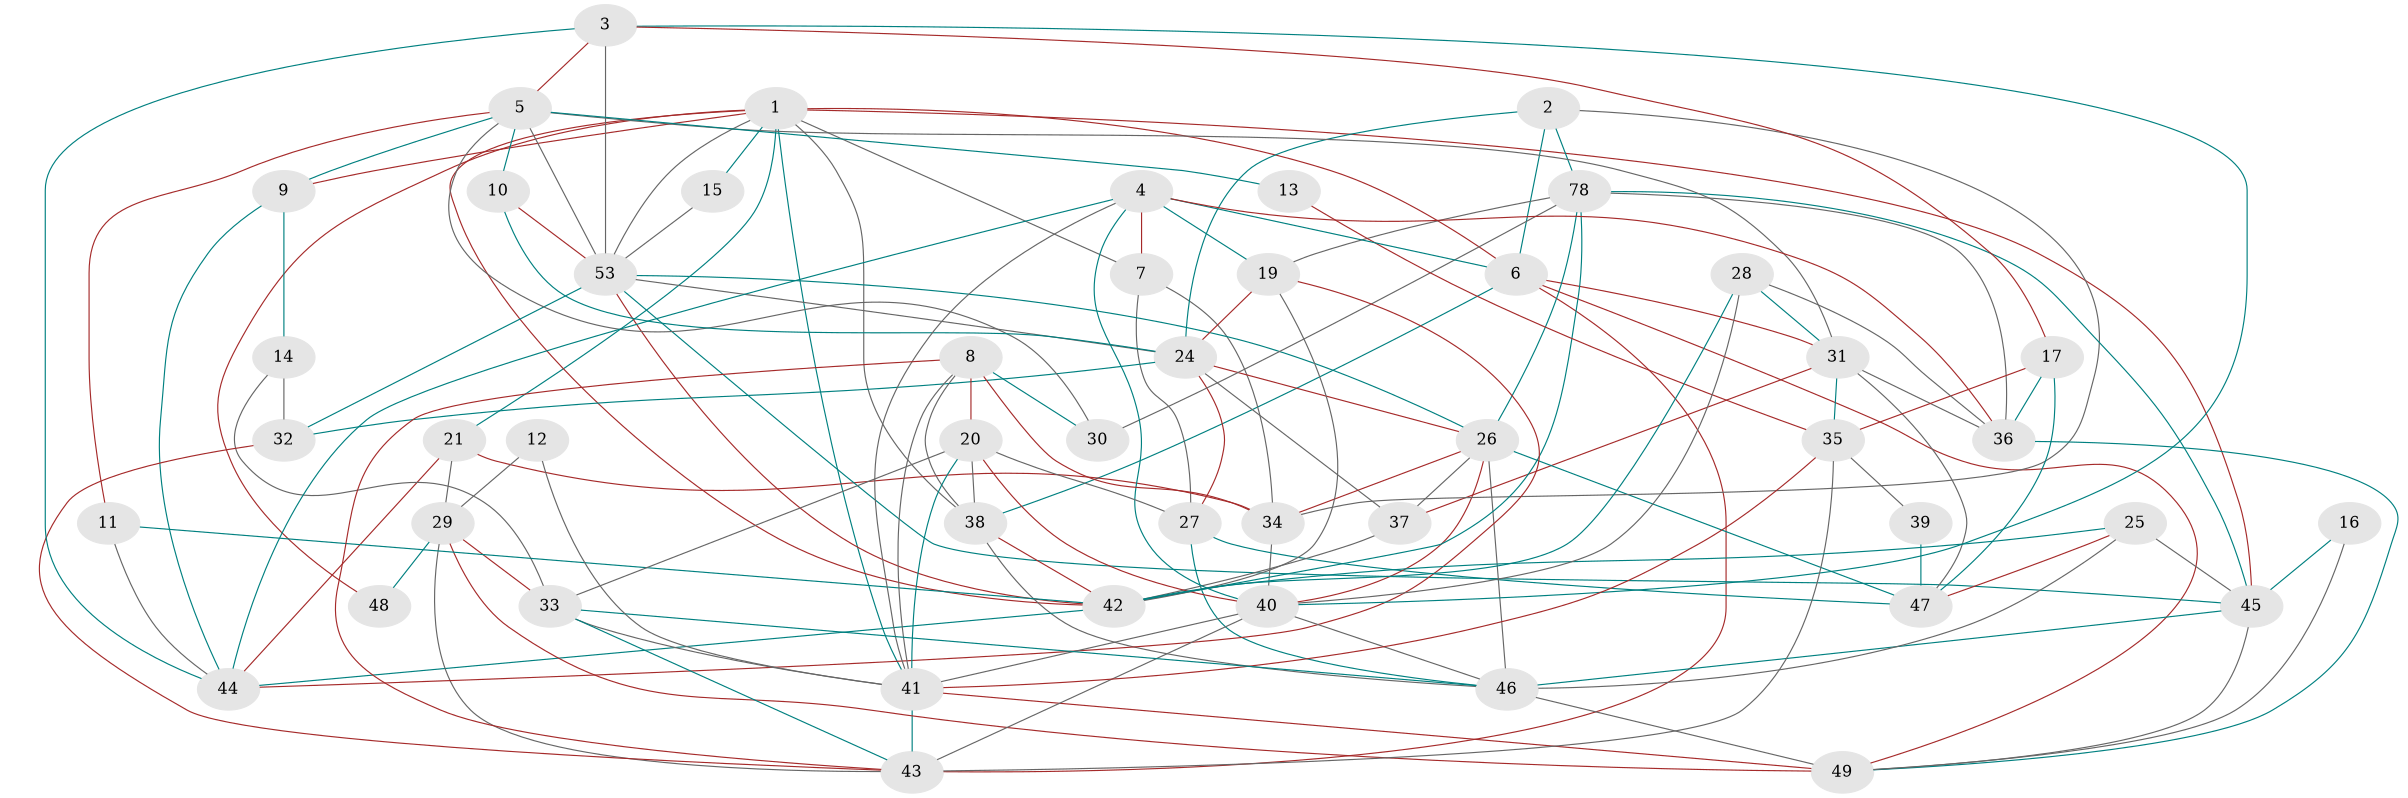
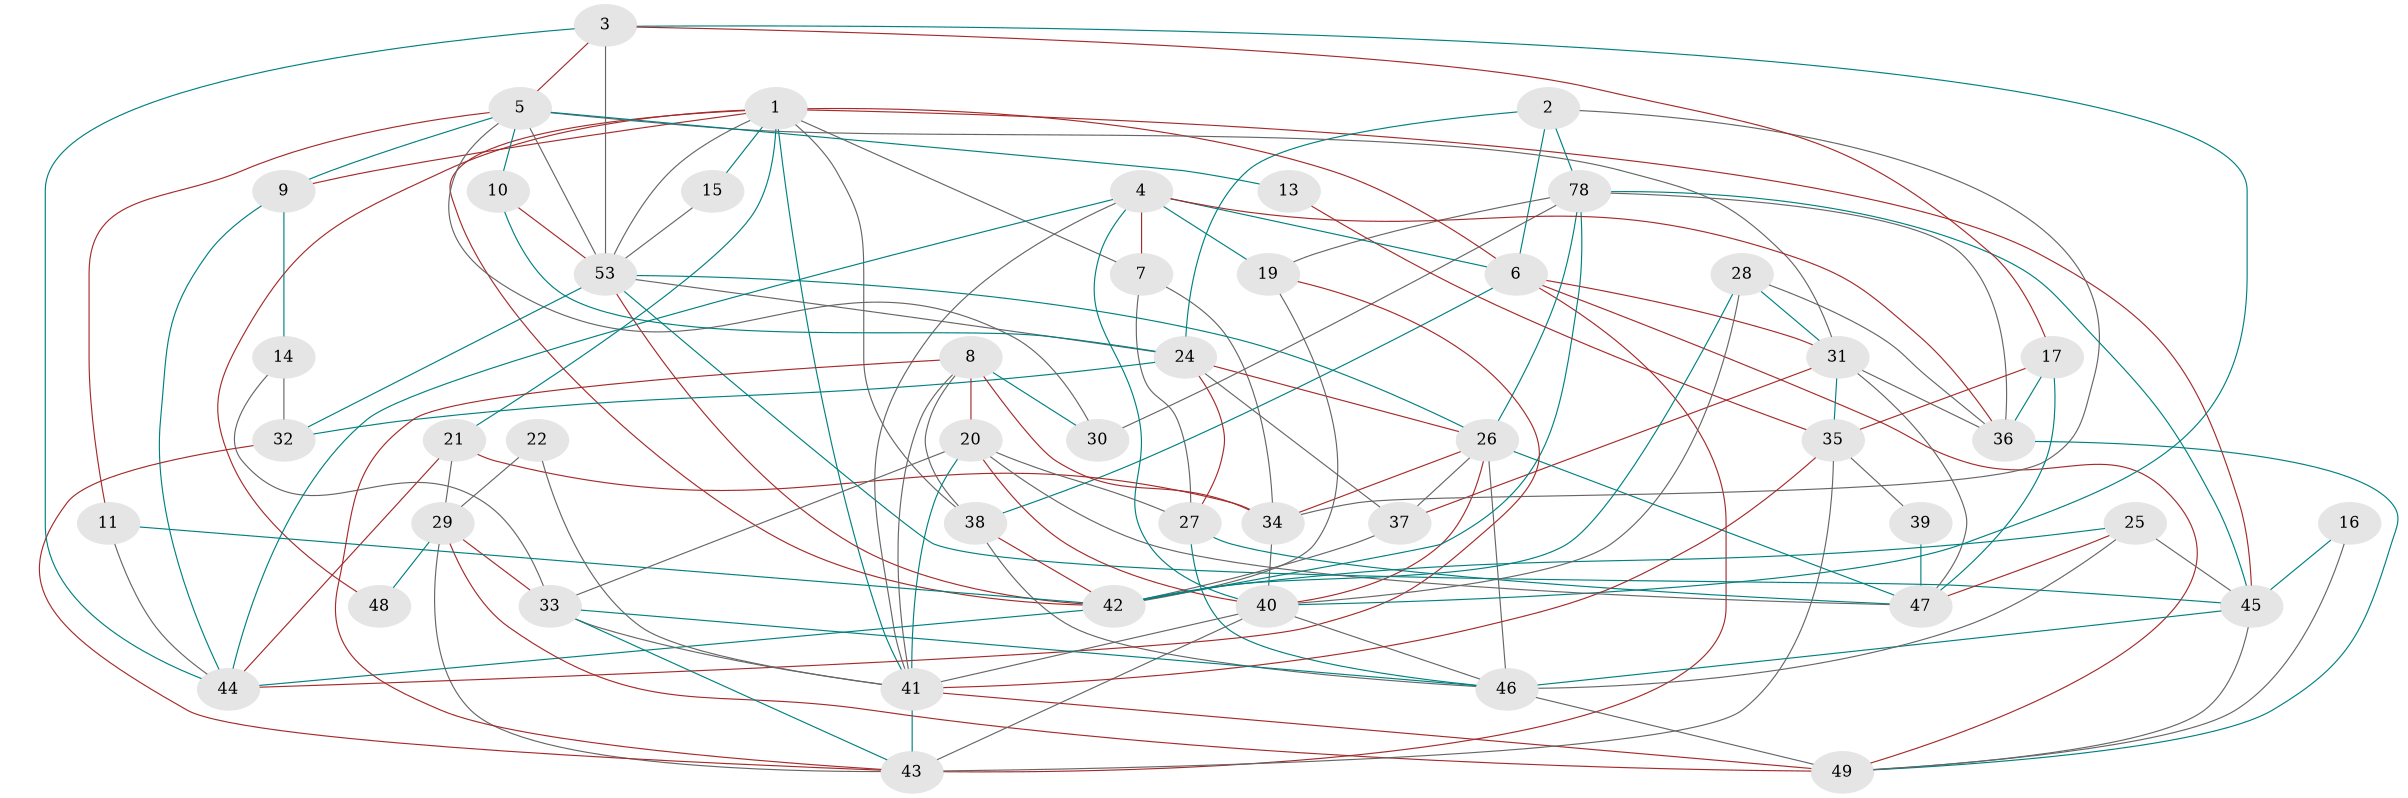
edge "19" -- "24": removed
node "12": label "12" -> "22"
edge "20" -- "38": now "20" -- "47"
